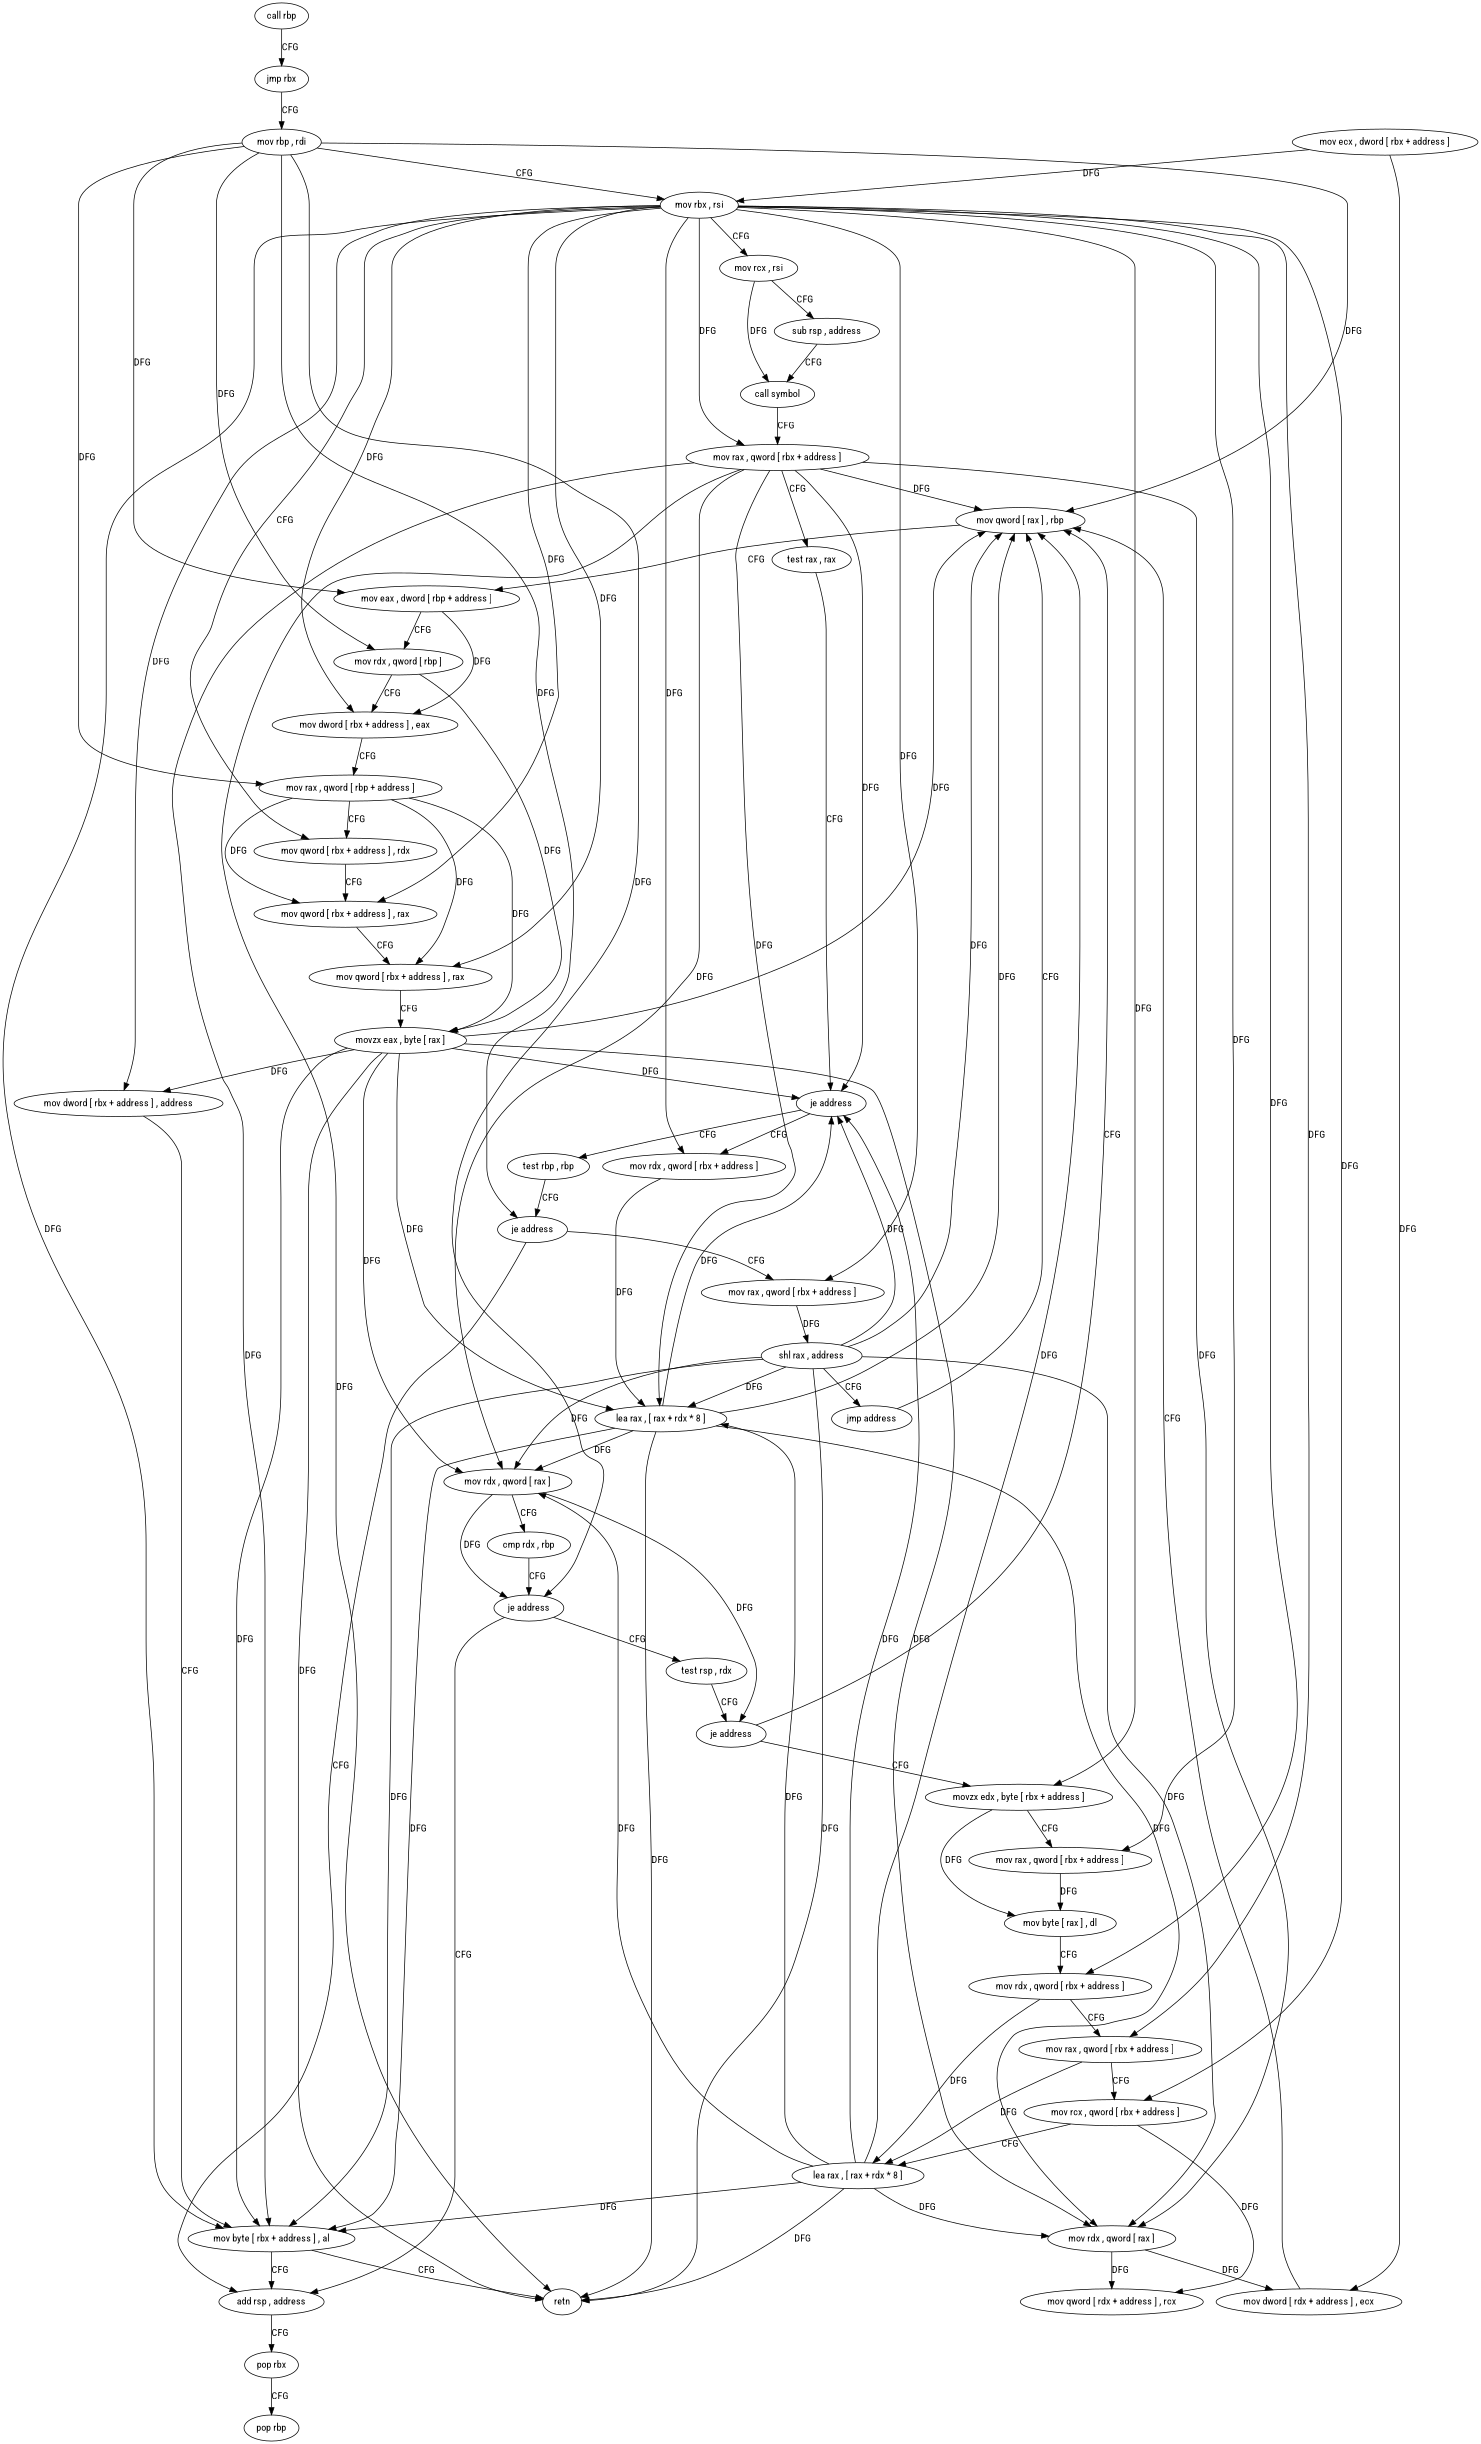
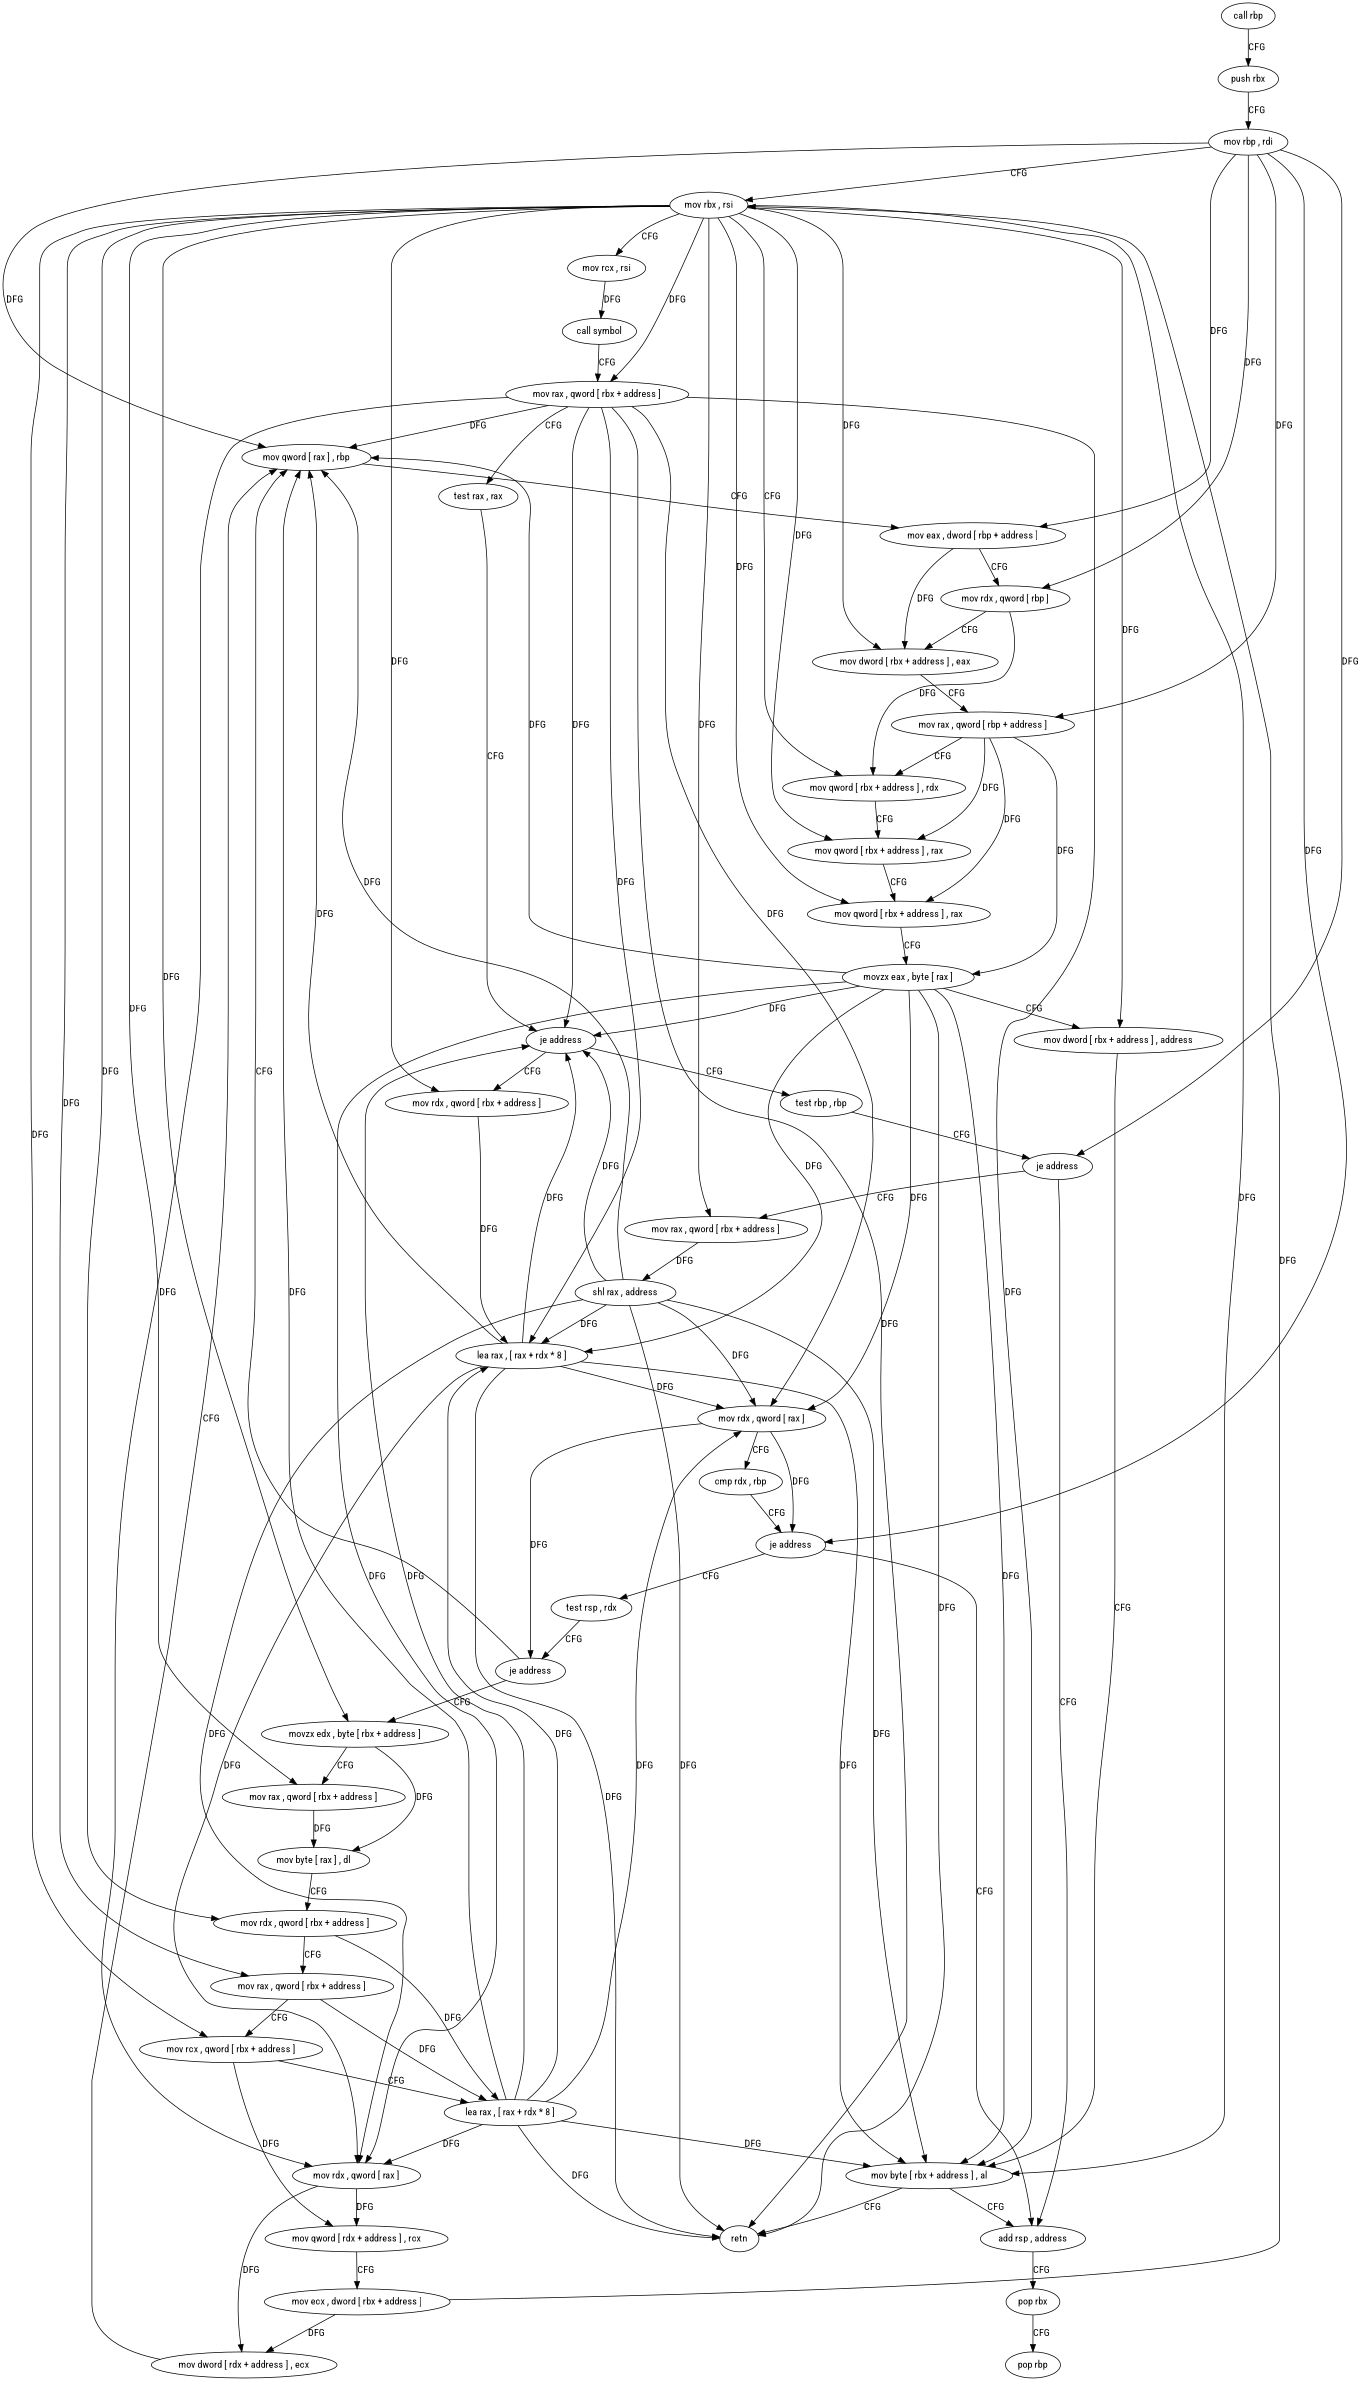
node "jmp rbx": label "jmp rbx" -> "push rbx"
node "sub rsp , address": removed
edge "mov rdx , qword [ rbp ]" -> "movzx eax , byte [ rax ]": now "mov rdx , qword [ rbp ]" -> "mov qword [ rbx + address ] , rdx"
edge "movzx eax , byte [ rax ]" -> "mov dword [ rbx + address ] , address": label "DFG" -> "CFG"
node "jmp address": removed
edge "mov qword [ rdx + address ] , rcx" -> "mov ecx , dword [ rbx + address ]": added, label "CFG"
